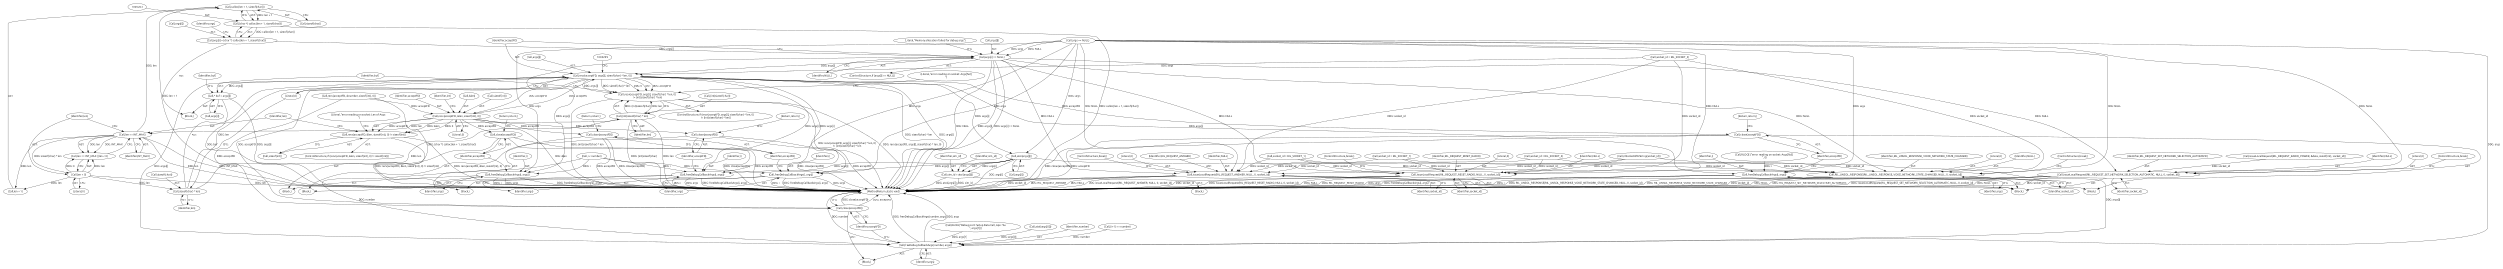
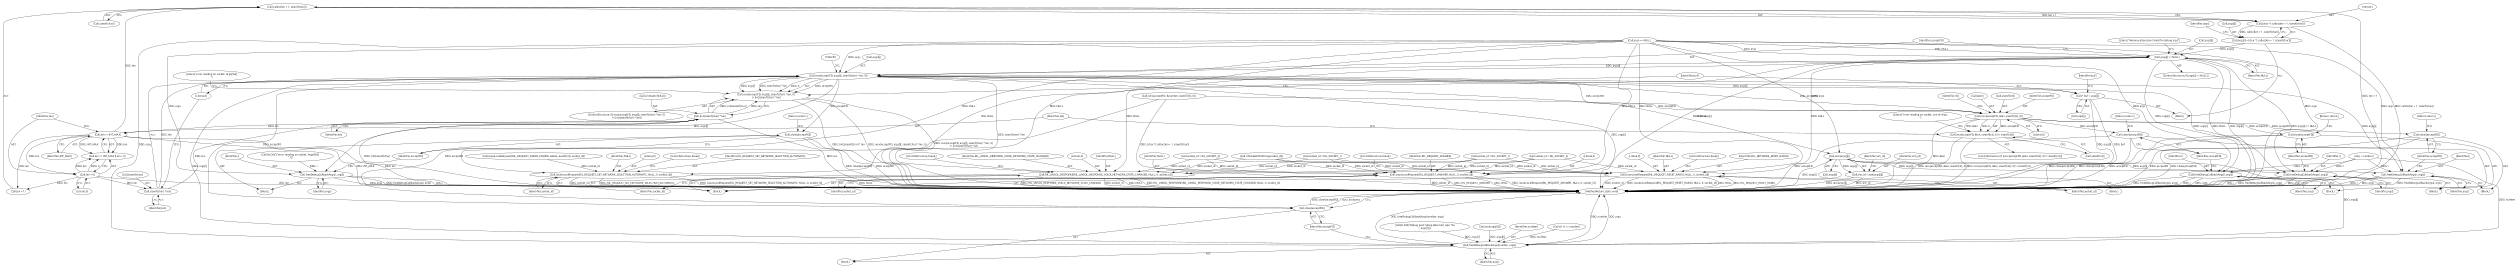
edge "(Call,socket_id = RIL_SOCKET_3)" -> "(Call,recv(acceptFD, args[i], sizeof(char) * len, 0))": now "(Call,args == NULL)" -> "(Call,recv(acceptFD, args[i], sizeof(char) * len, 0))"
edge "(Call,len == INT_MAX)" -> "(Call,len < 0)": label "DDG: sizeof(char) * len" -> "DDG: len"
node "(Identifier,RIL_REQUEST_RESET_RADIO)": label "(Identifier,RIL_REQUEST_RESET_RADIO)" -> "(Identifier,RIL_NETWORK_RESET_RADIO)"
